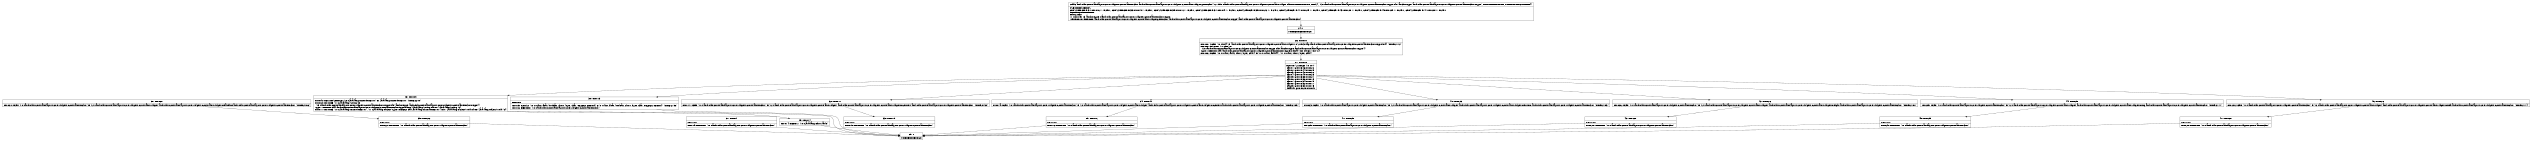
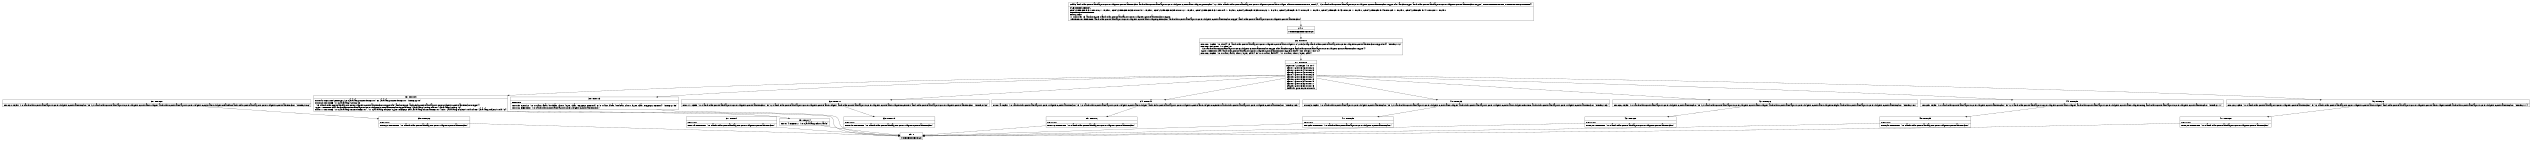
node "24: ?": text "MTH_ENTER_BLOCK" -> "MTH_NEEDED_BLOCK"
edge "27: 0x0008" -> "34: 0x001a": added
